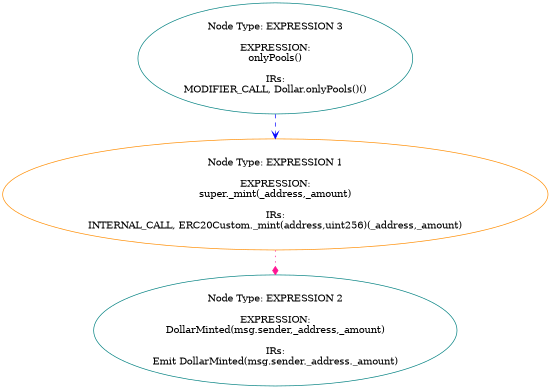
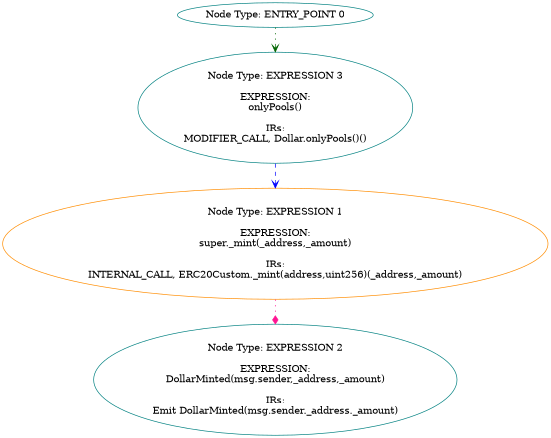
node "Node Type: ENTRY_POINT 0": added
